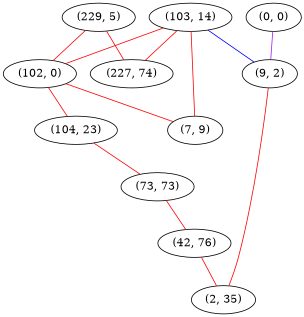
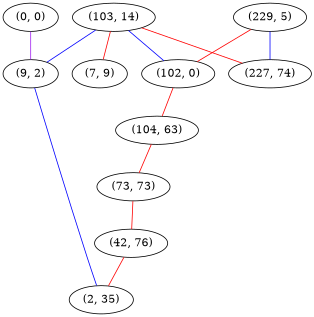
edge "(229, 5)" -- "(227, 74)": color red -> blue
edge "(103, 14)" -- "(102, 0)": color red -> blue
edge "(102, 0)" -- "(7, 9)": removed
node "(104, 23)": label "(104, 23)" -> "(104, 63)"
edge "(9, 2)" -- "(2, 35)": color red -> blue
